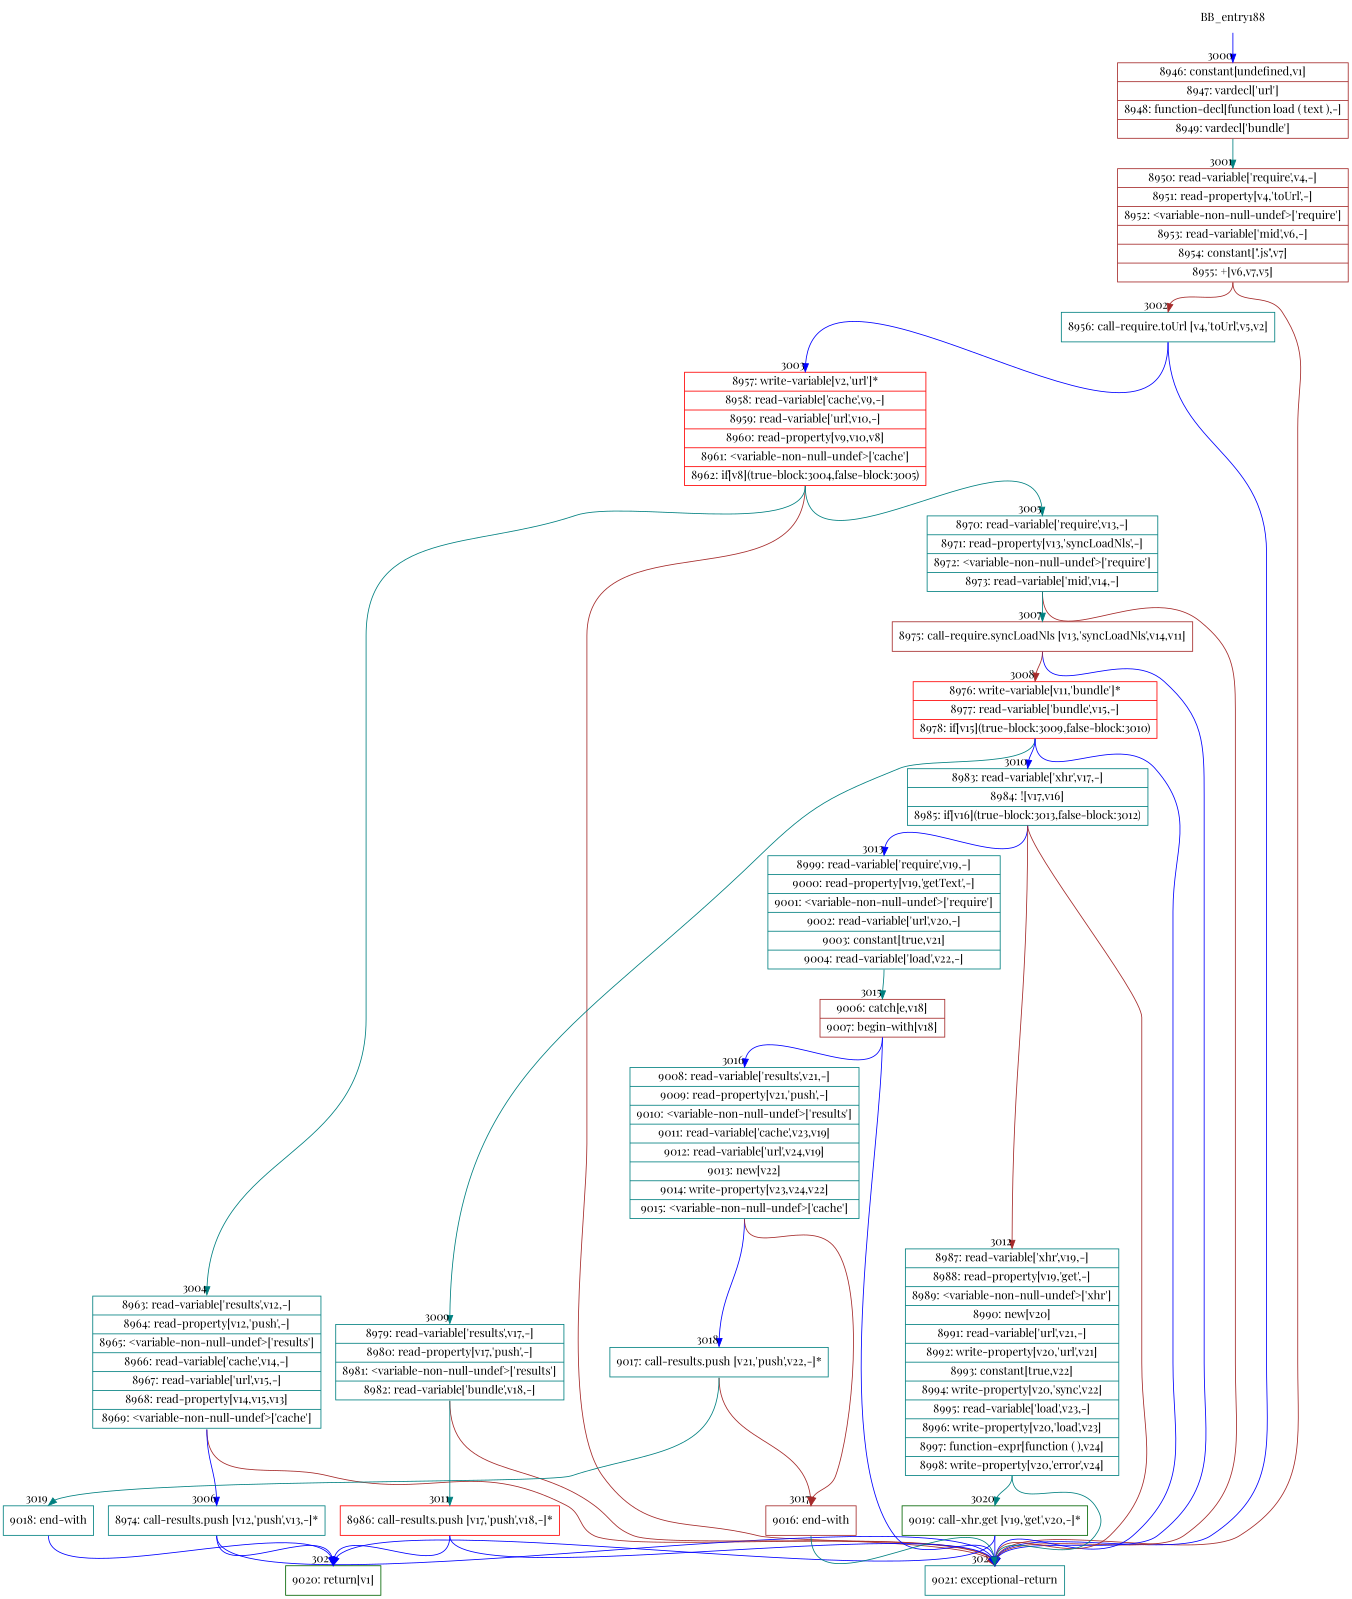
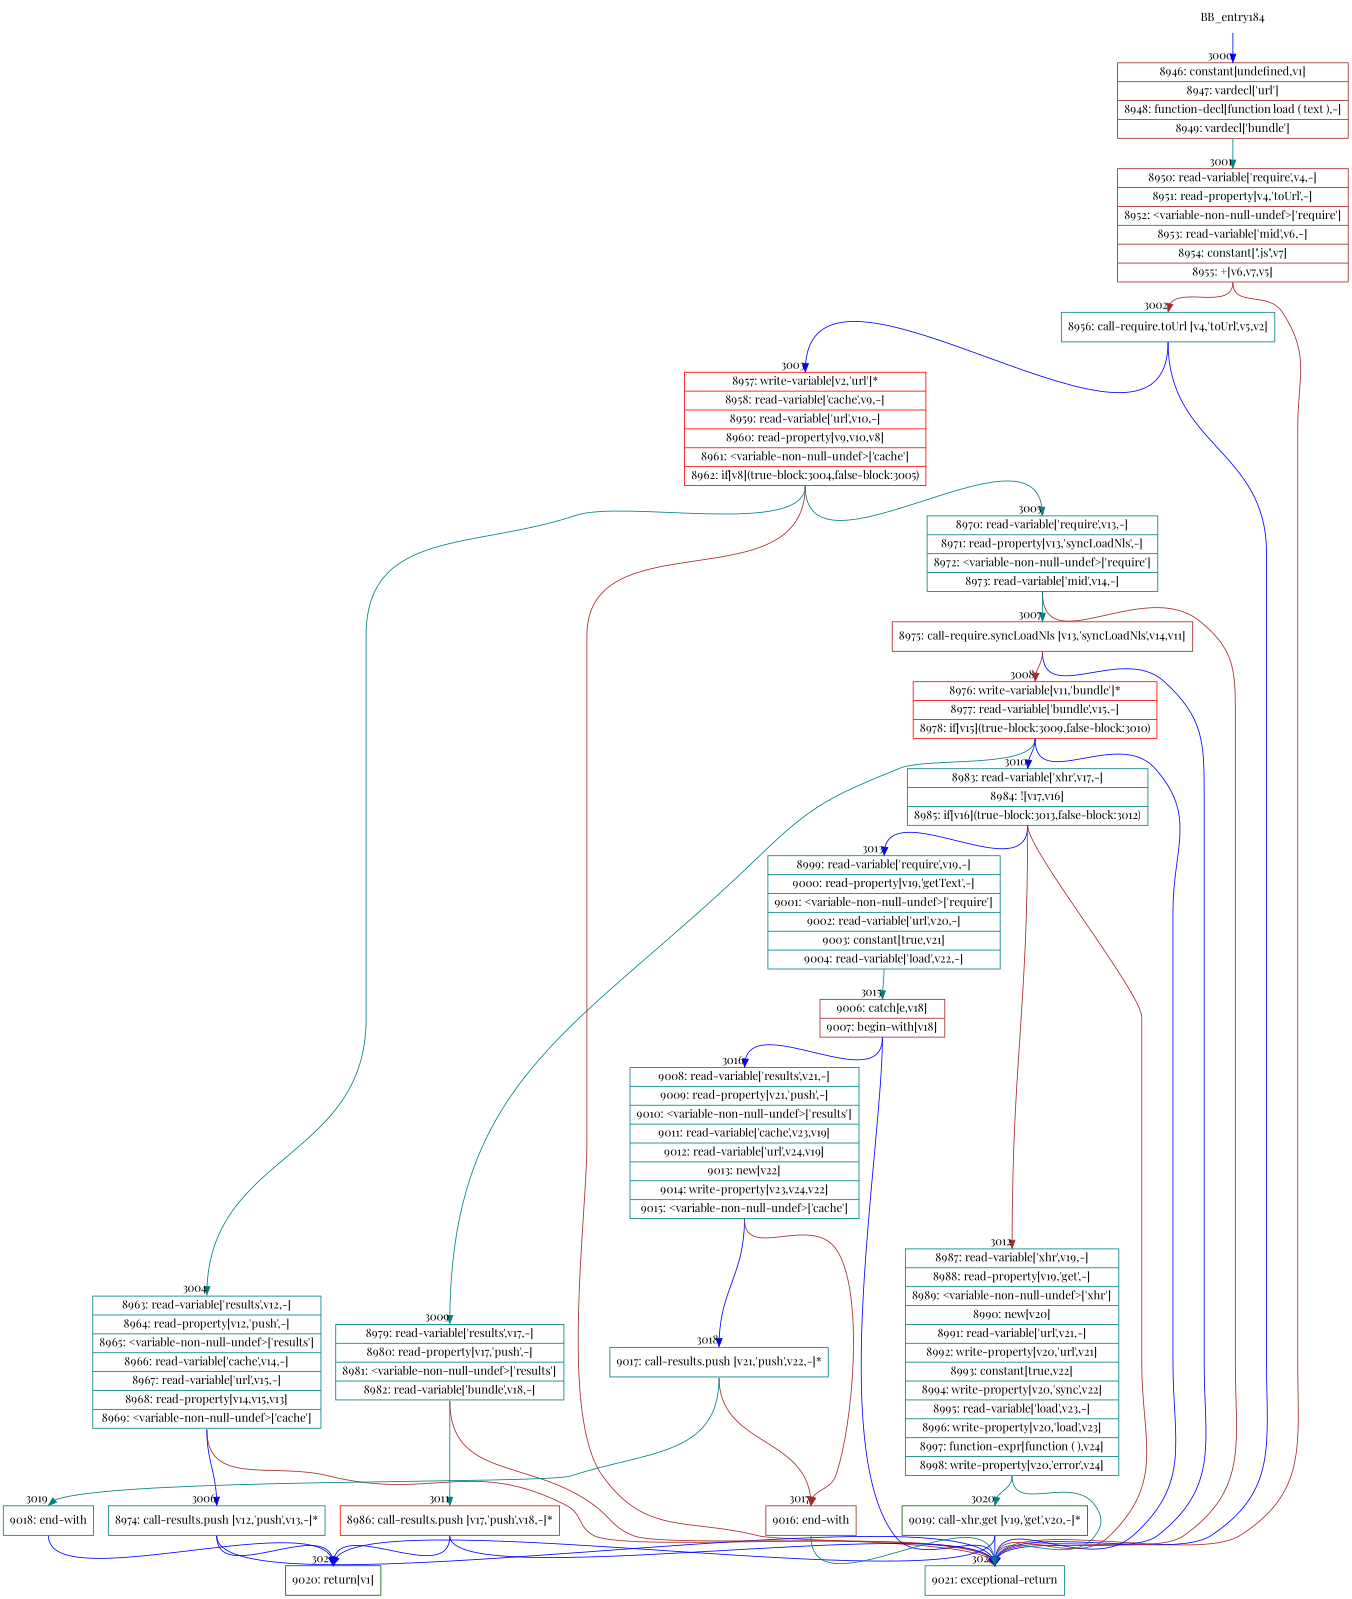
node "BB_entry188": label "BB_entry188" -> "BB_entry184"
